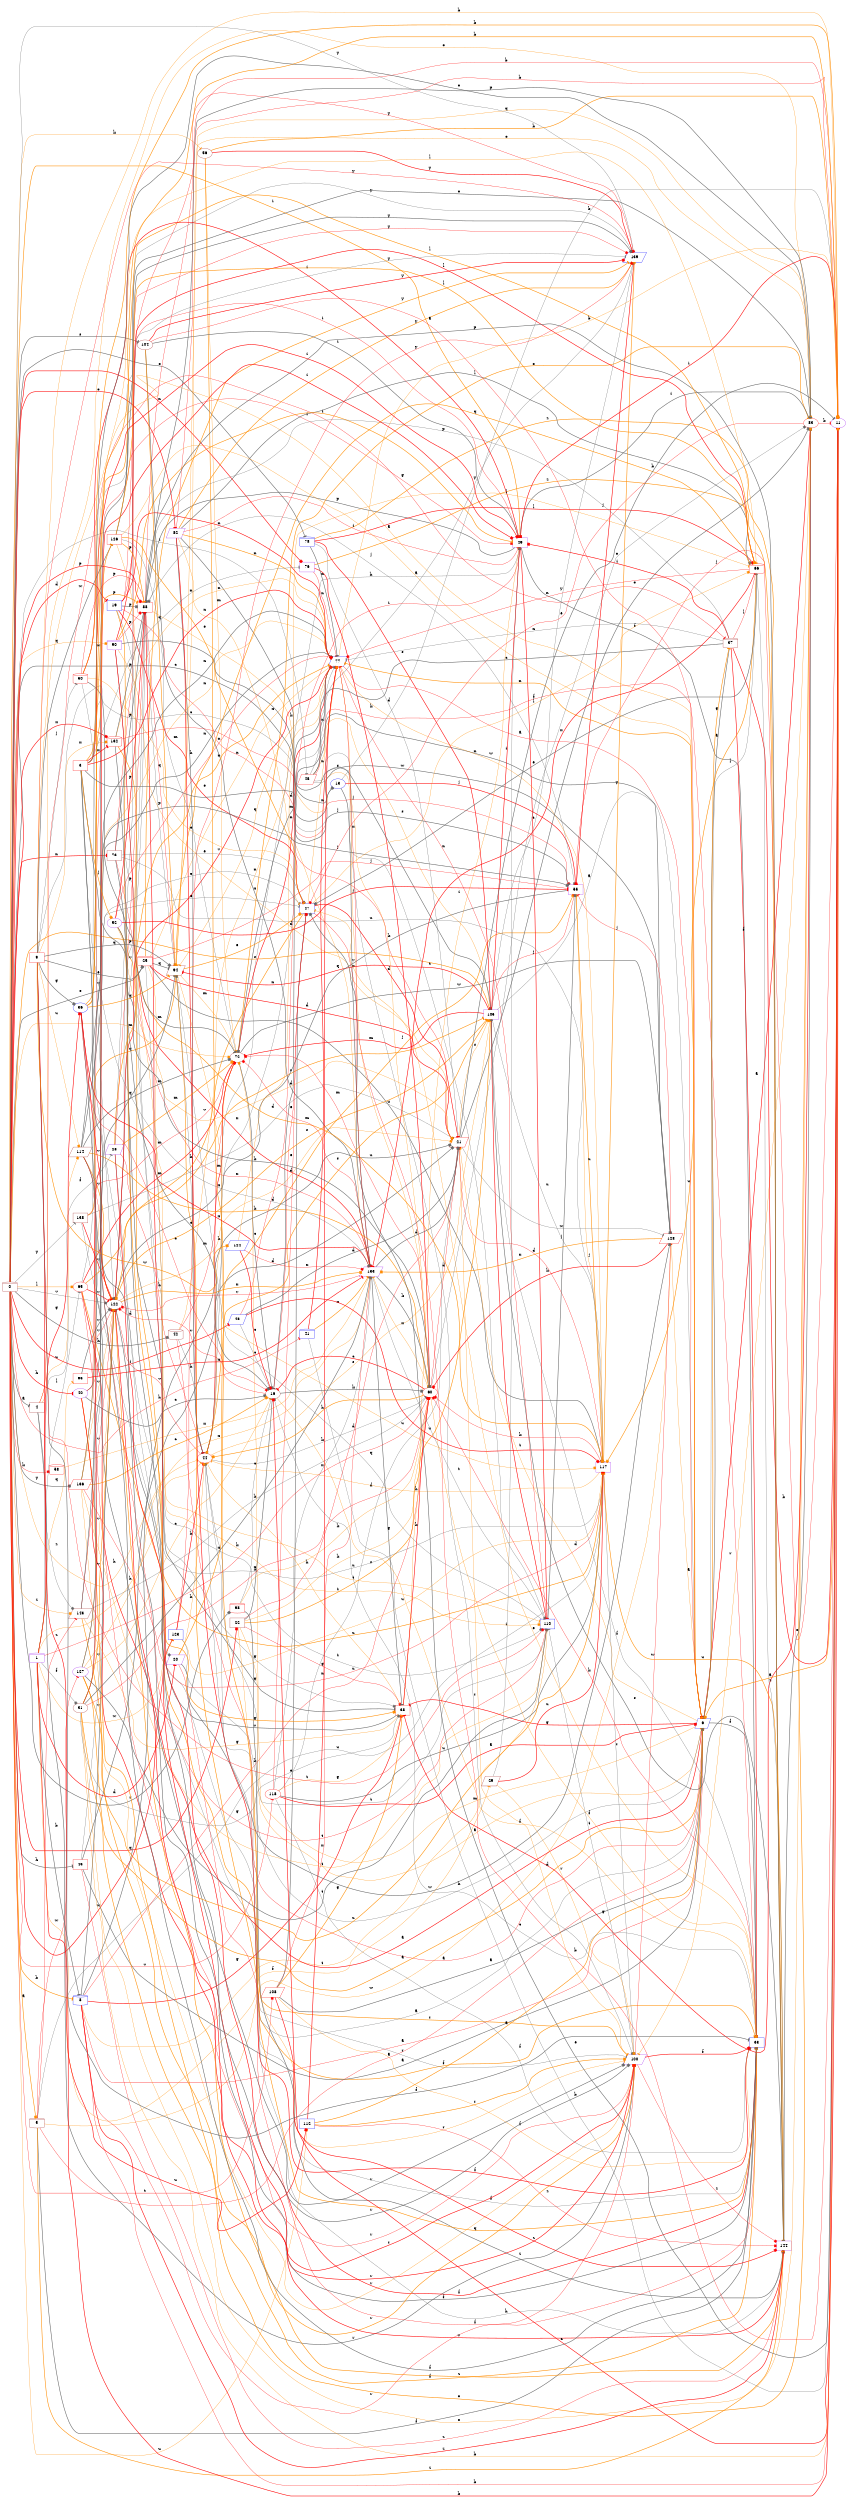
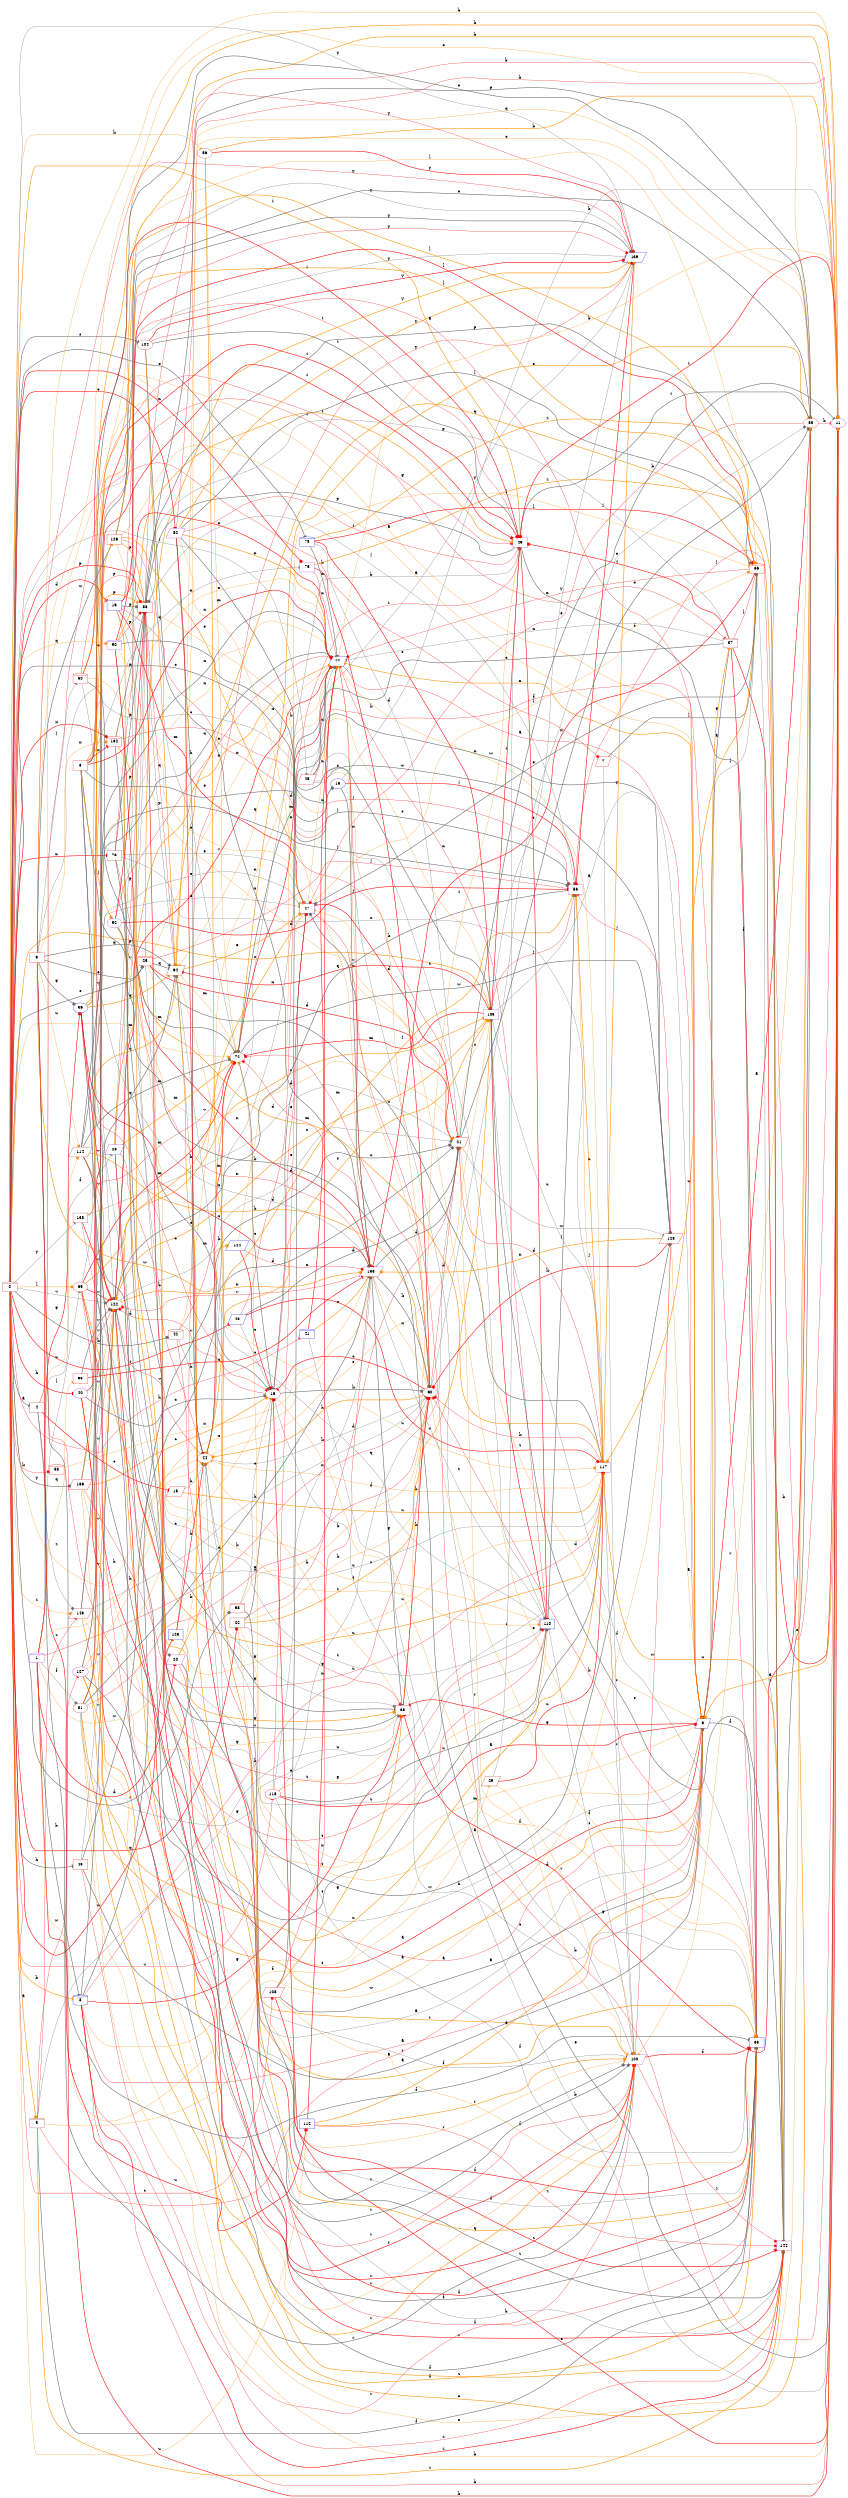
node "7": added
edge "122" -> "21": color darkorange -> gray40
node "15": added
